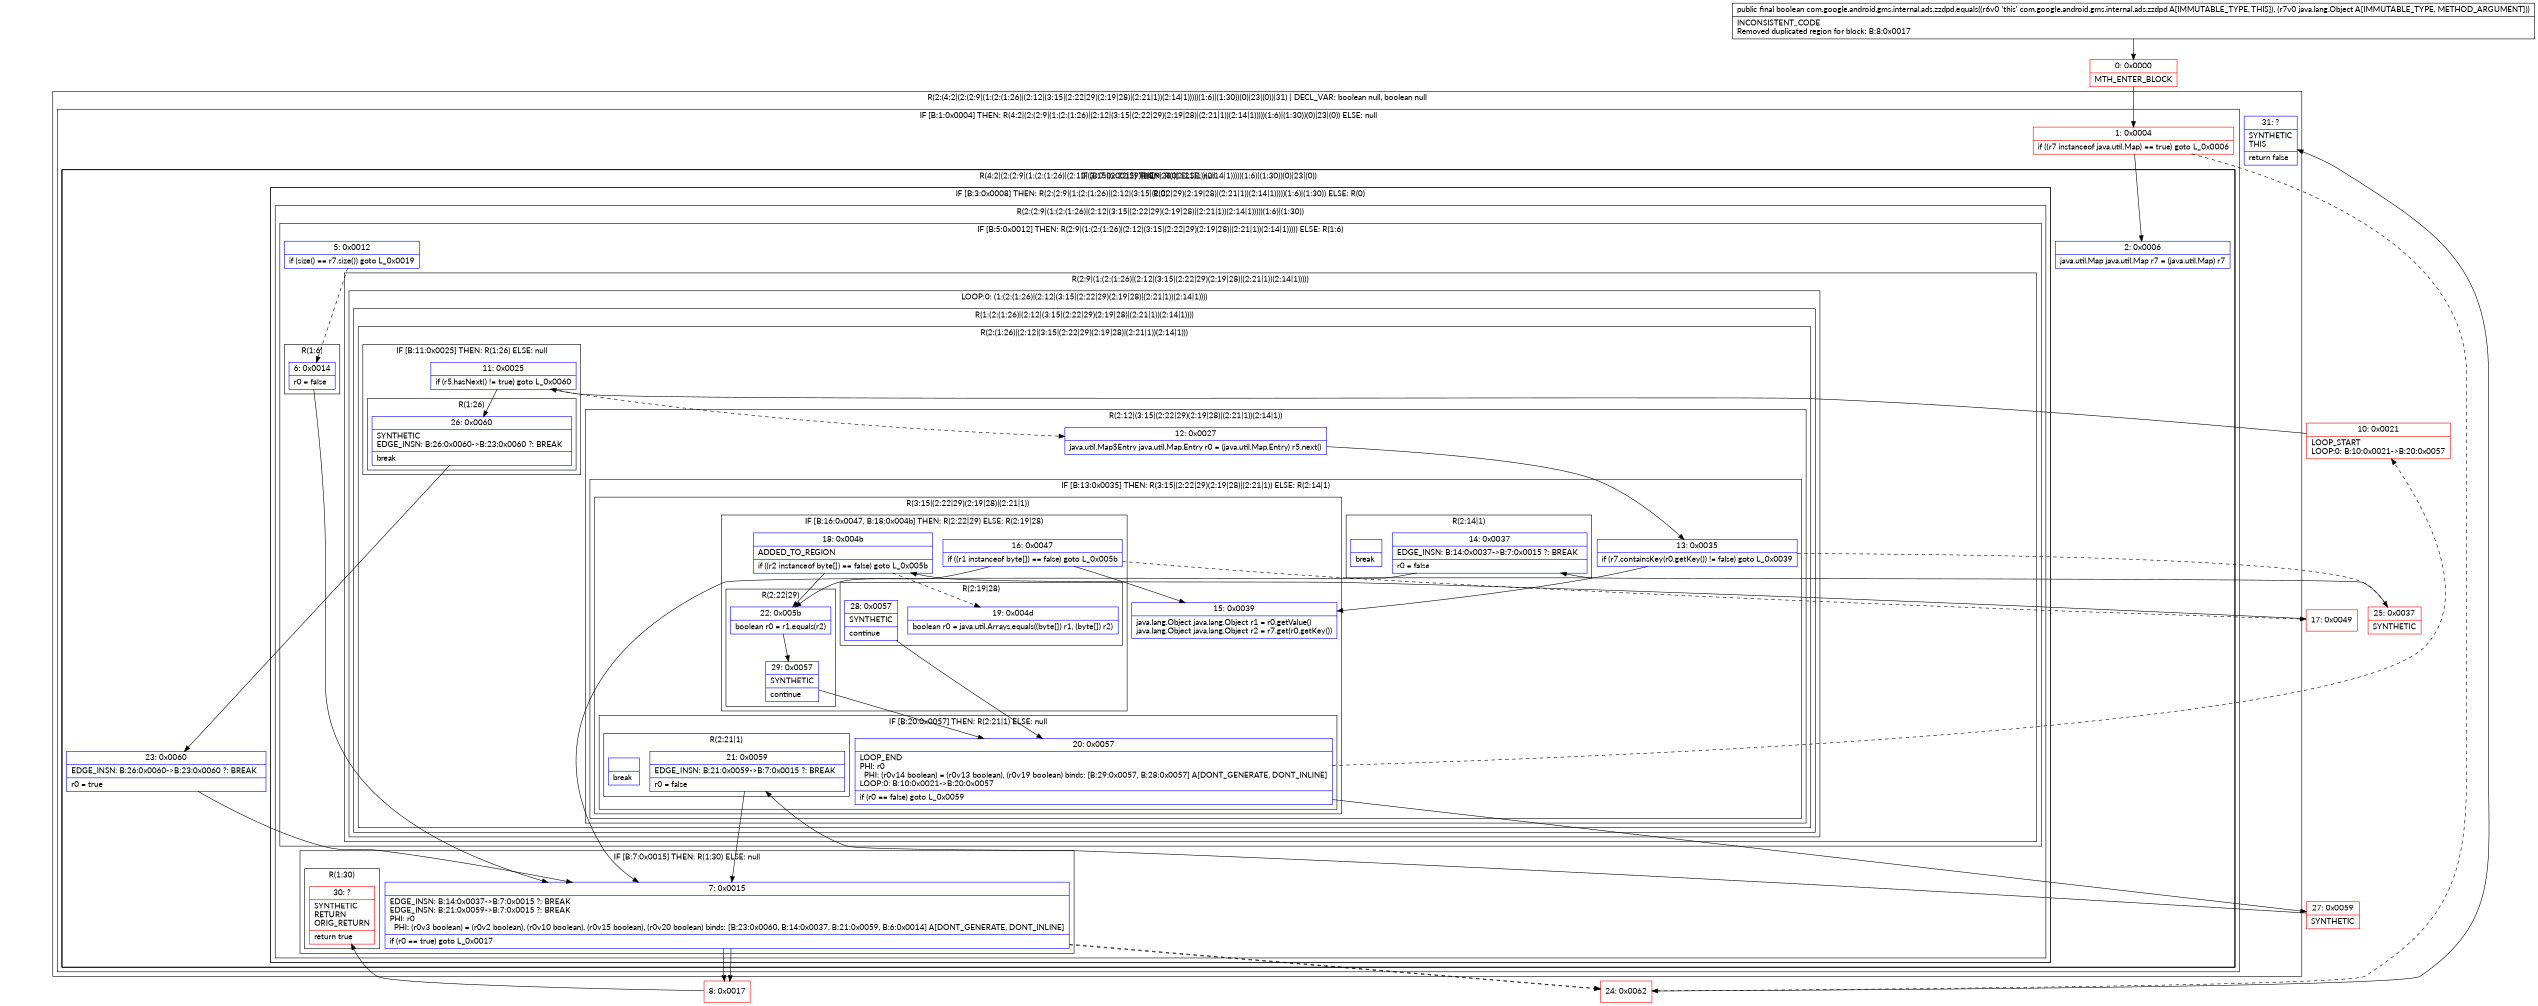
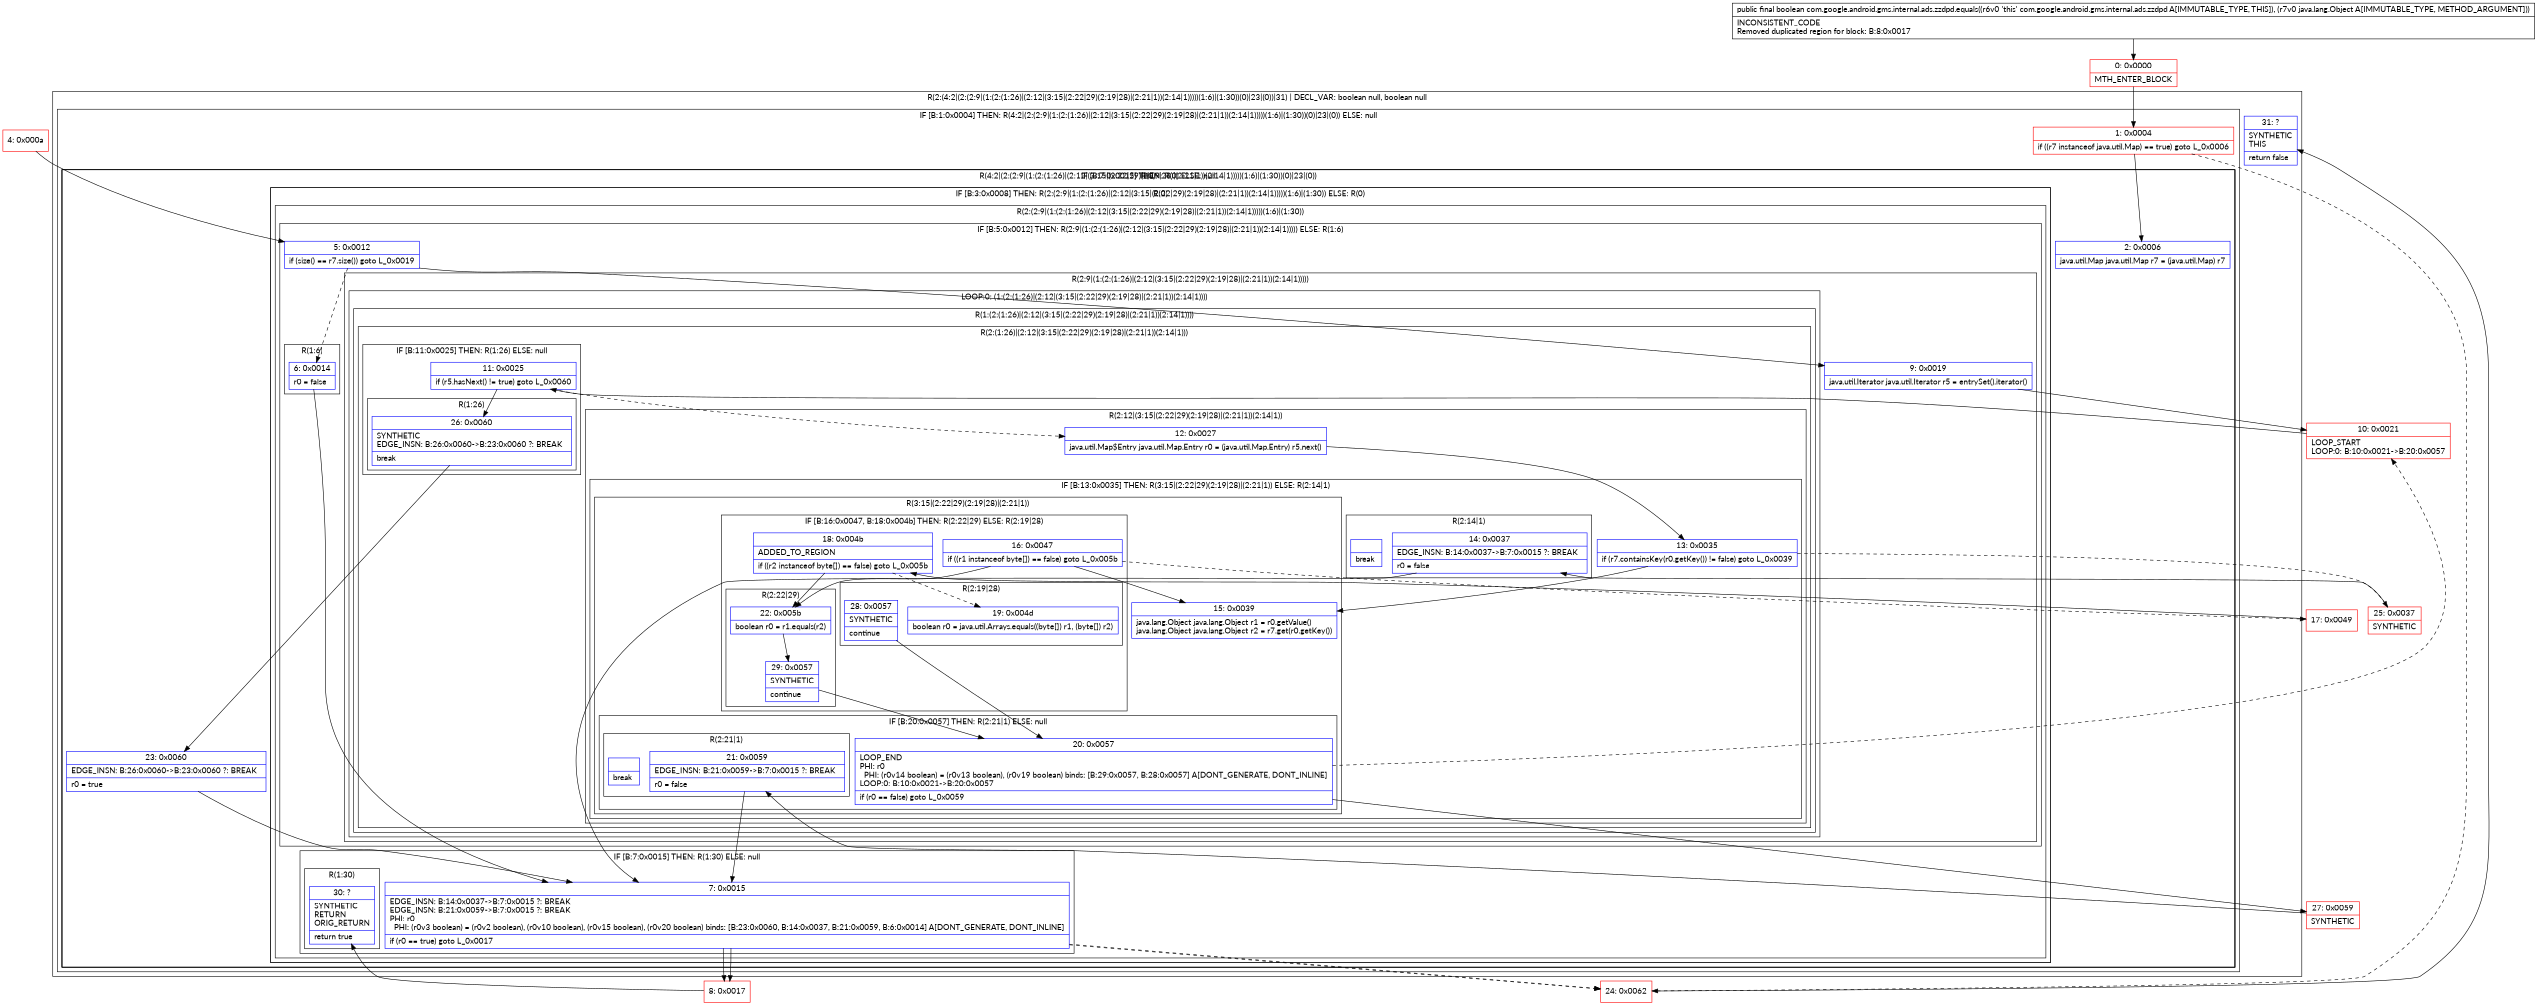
node "4: 0x000a": added
node "9: 0x0019": added
node "30: ?": color red -> blue
